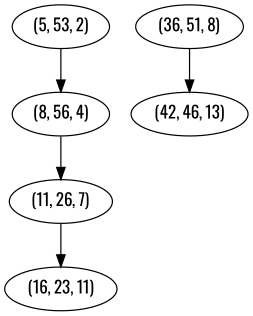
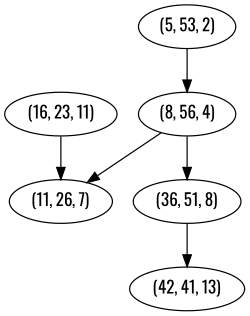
node "(42, 46, 13)": label "(42, 46, 13)" -> "(42, 41, 13)"
edge "(8, 56, 4)" -> "(36, 51, 8)": added
edge "(11, 26, 7)" -> "(16, 23, 11)": reversed
